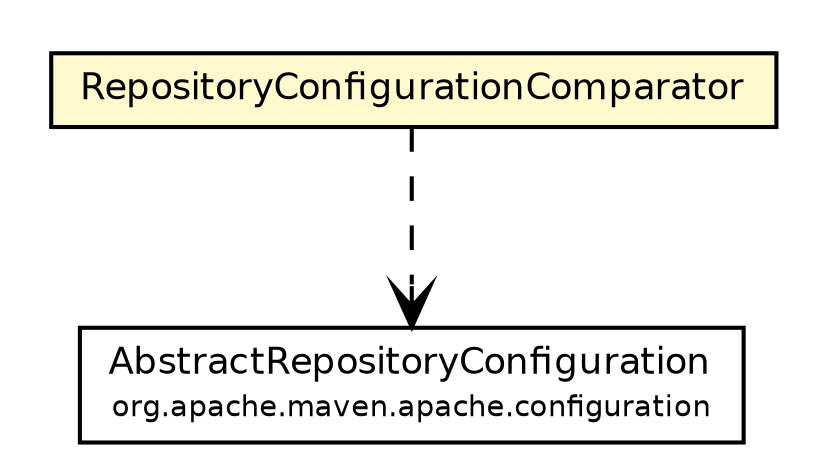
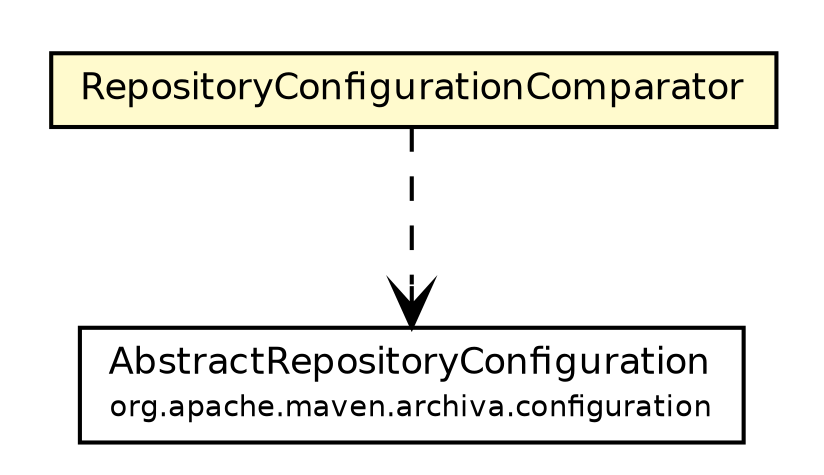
node "AbstractRepositoryConfiguration": text "org.apache.maven.apache.configuration" -> "org.apache.maven.archiva.configuration"
